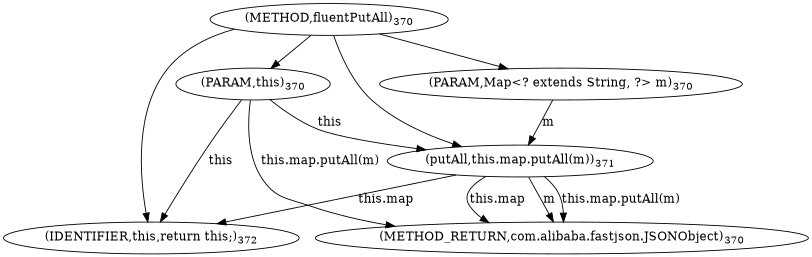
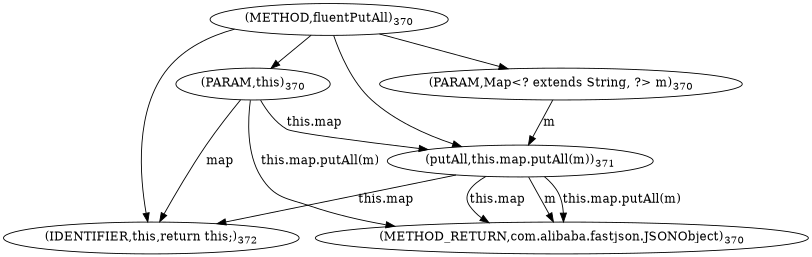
edge "(PARAM,this)" -> "(putAll,this.map.putAll(m))": label "this" -> "this.map"
edge "(PARAM,this)" -> "(IDENTIFIER,this,return this;)": label "this" -> "map"
